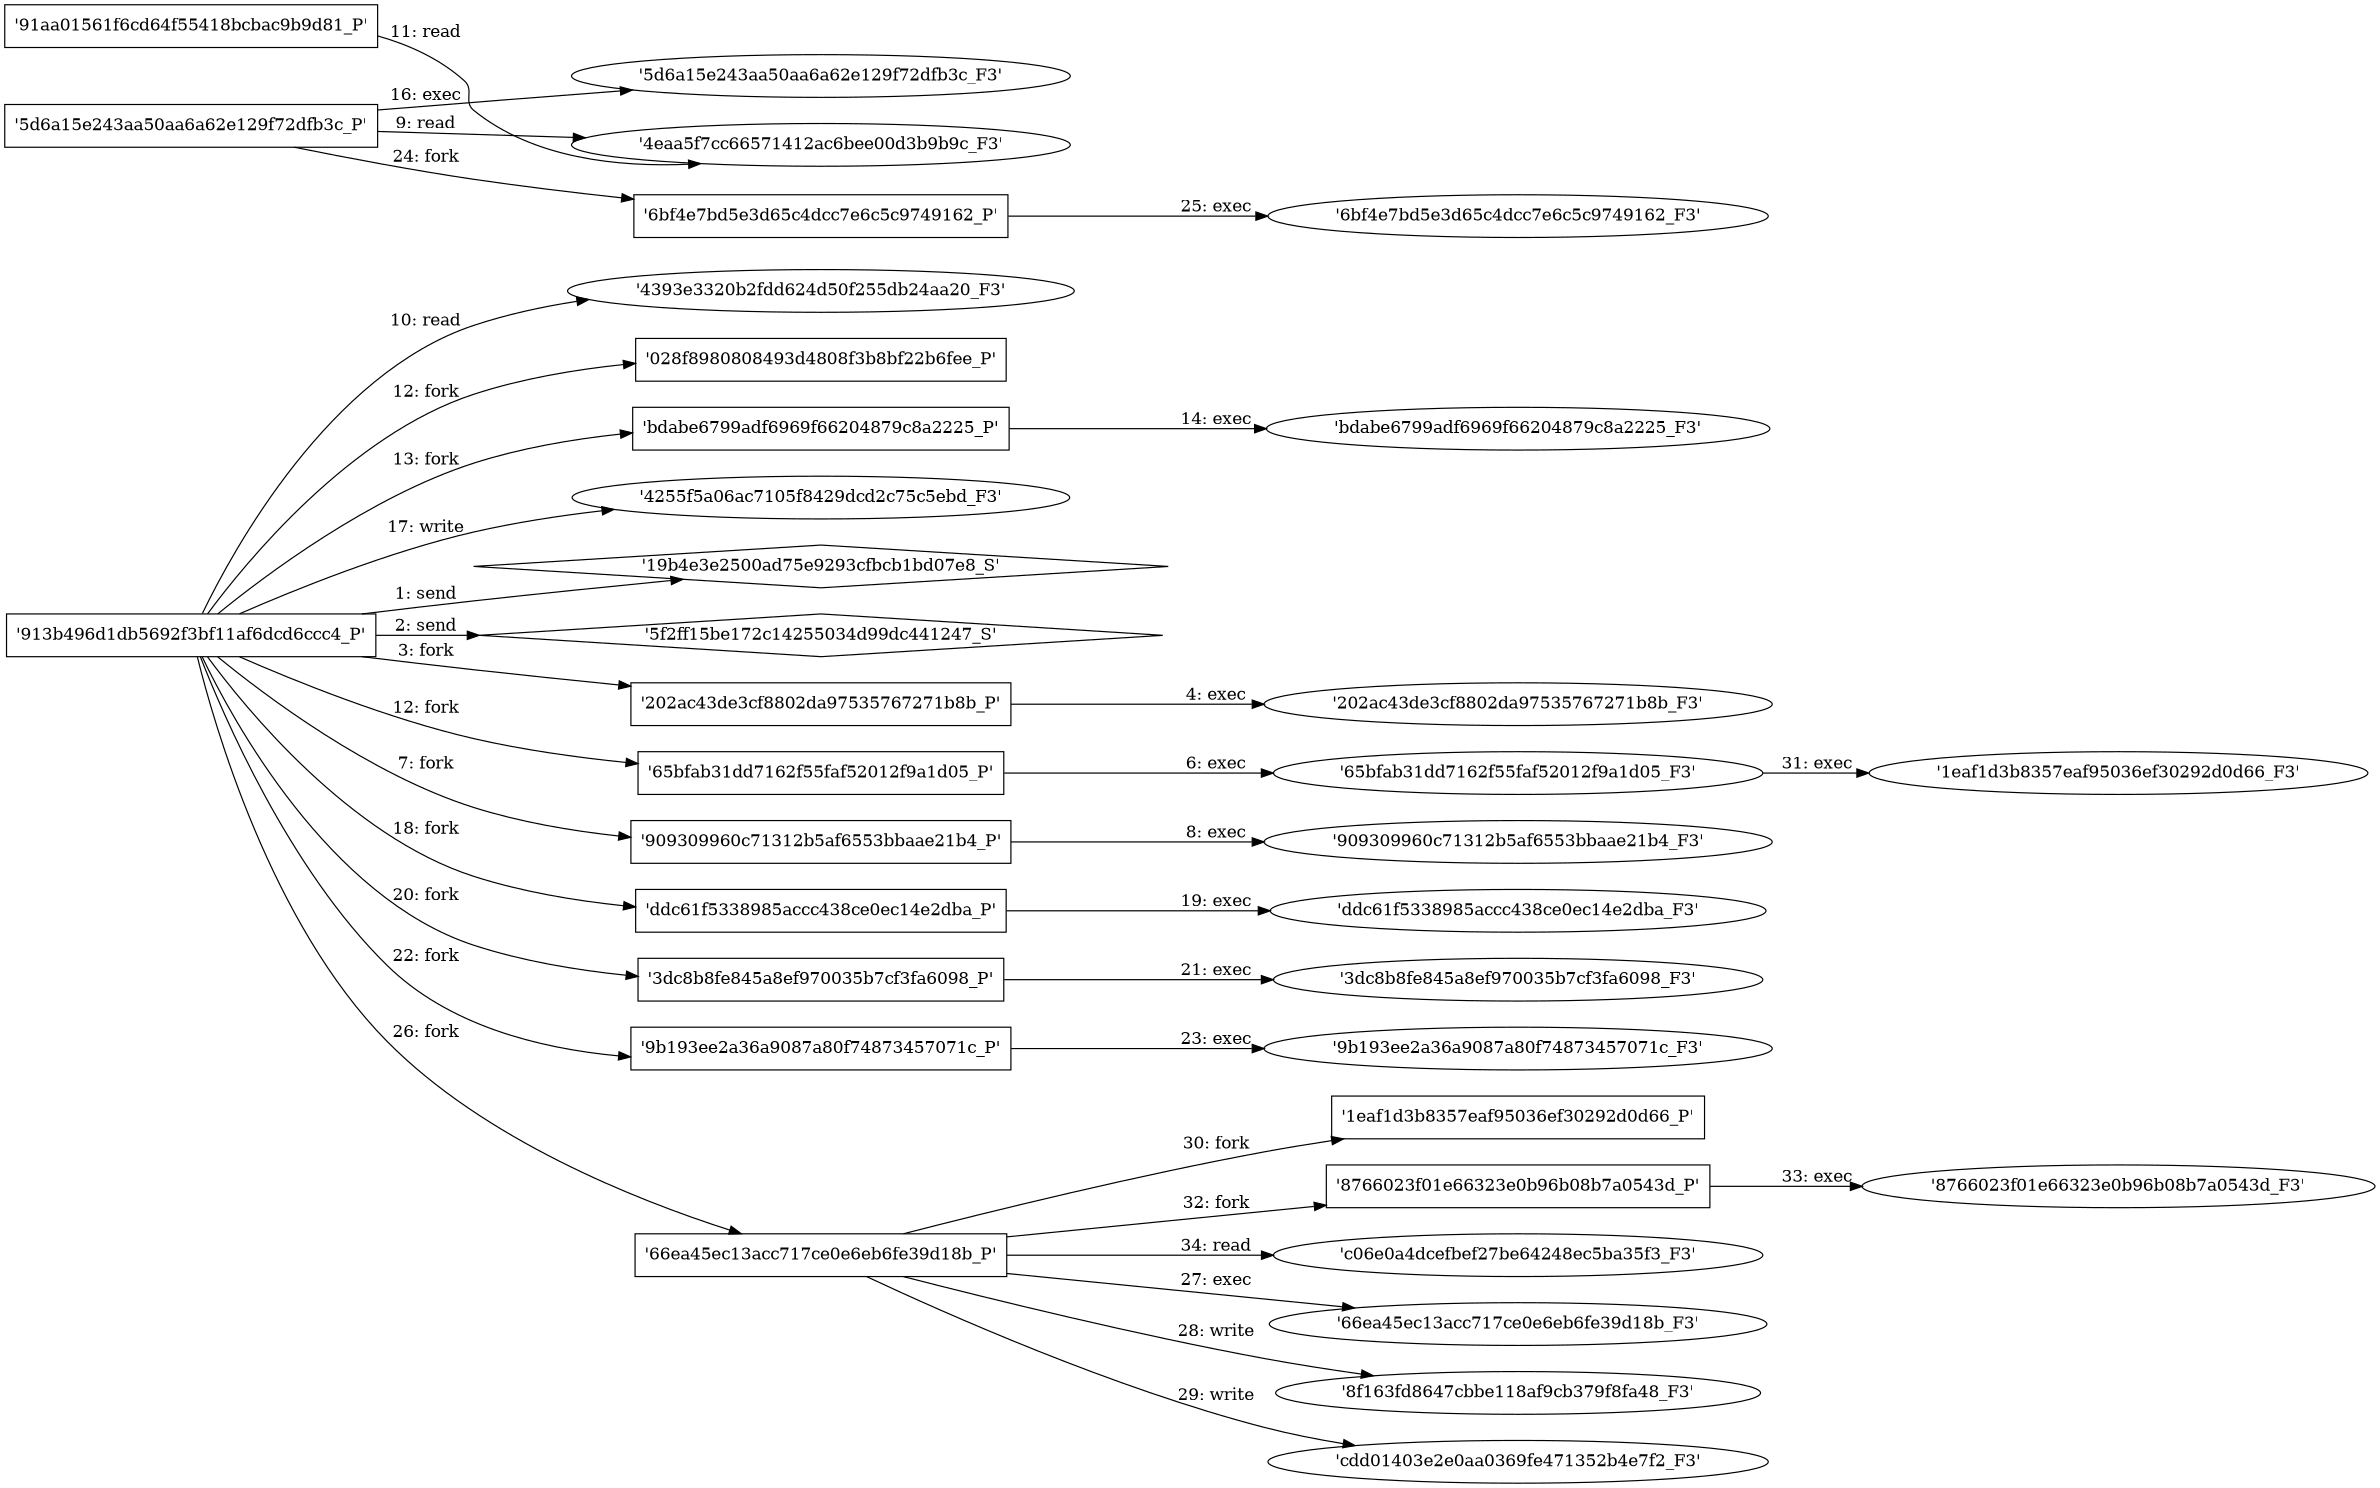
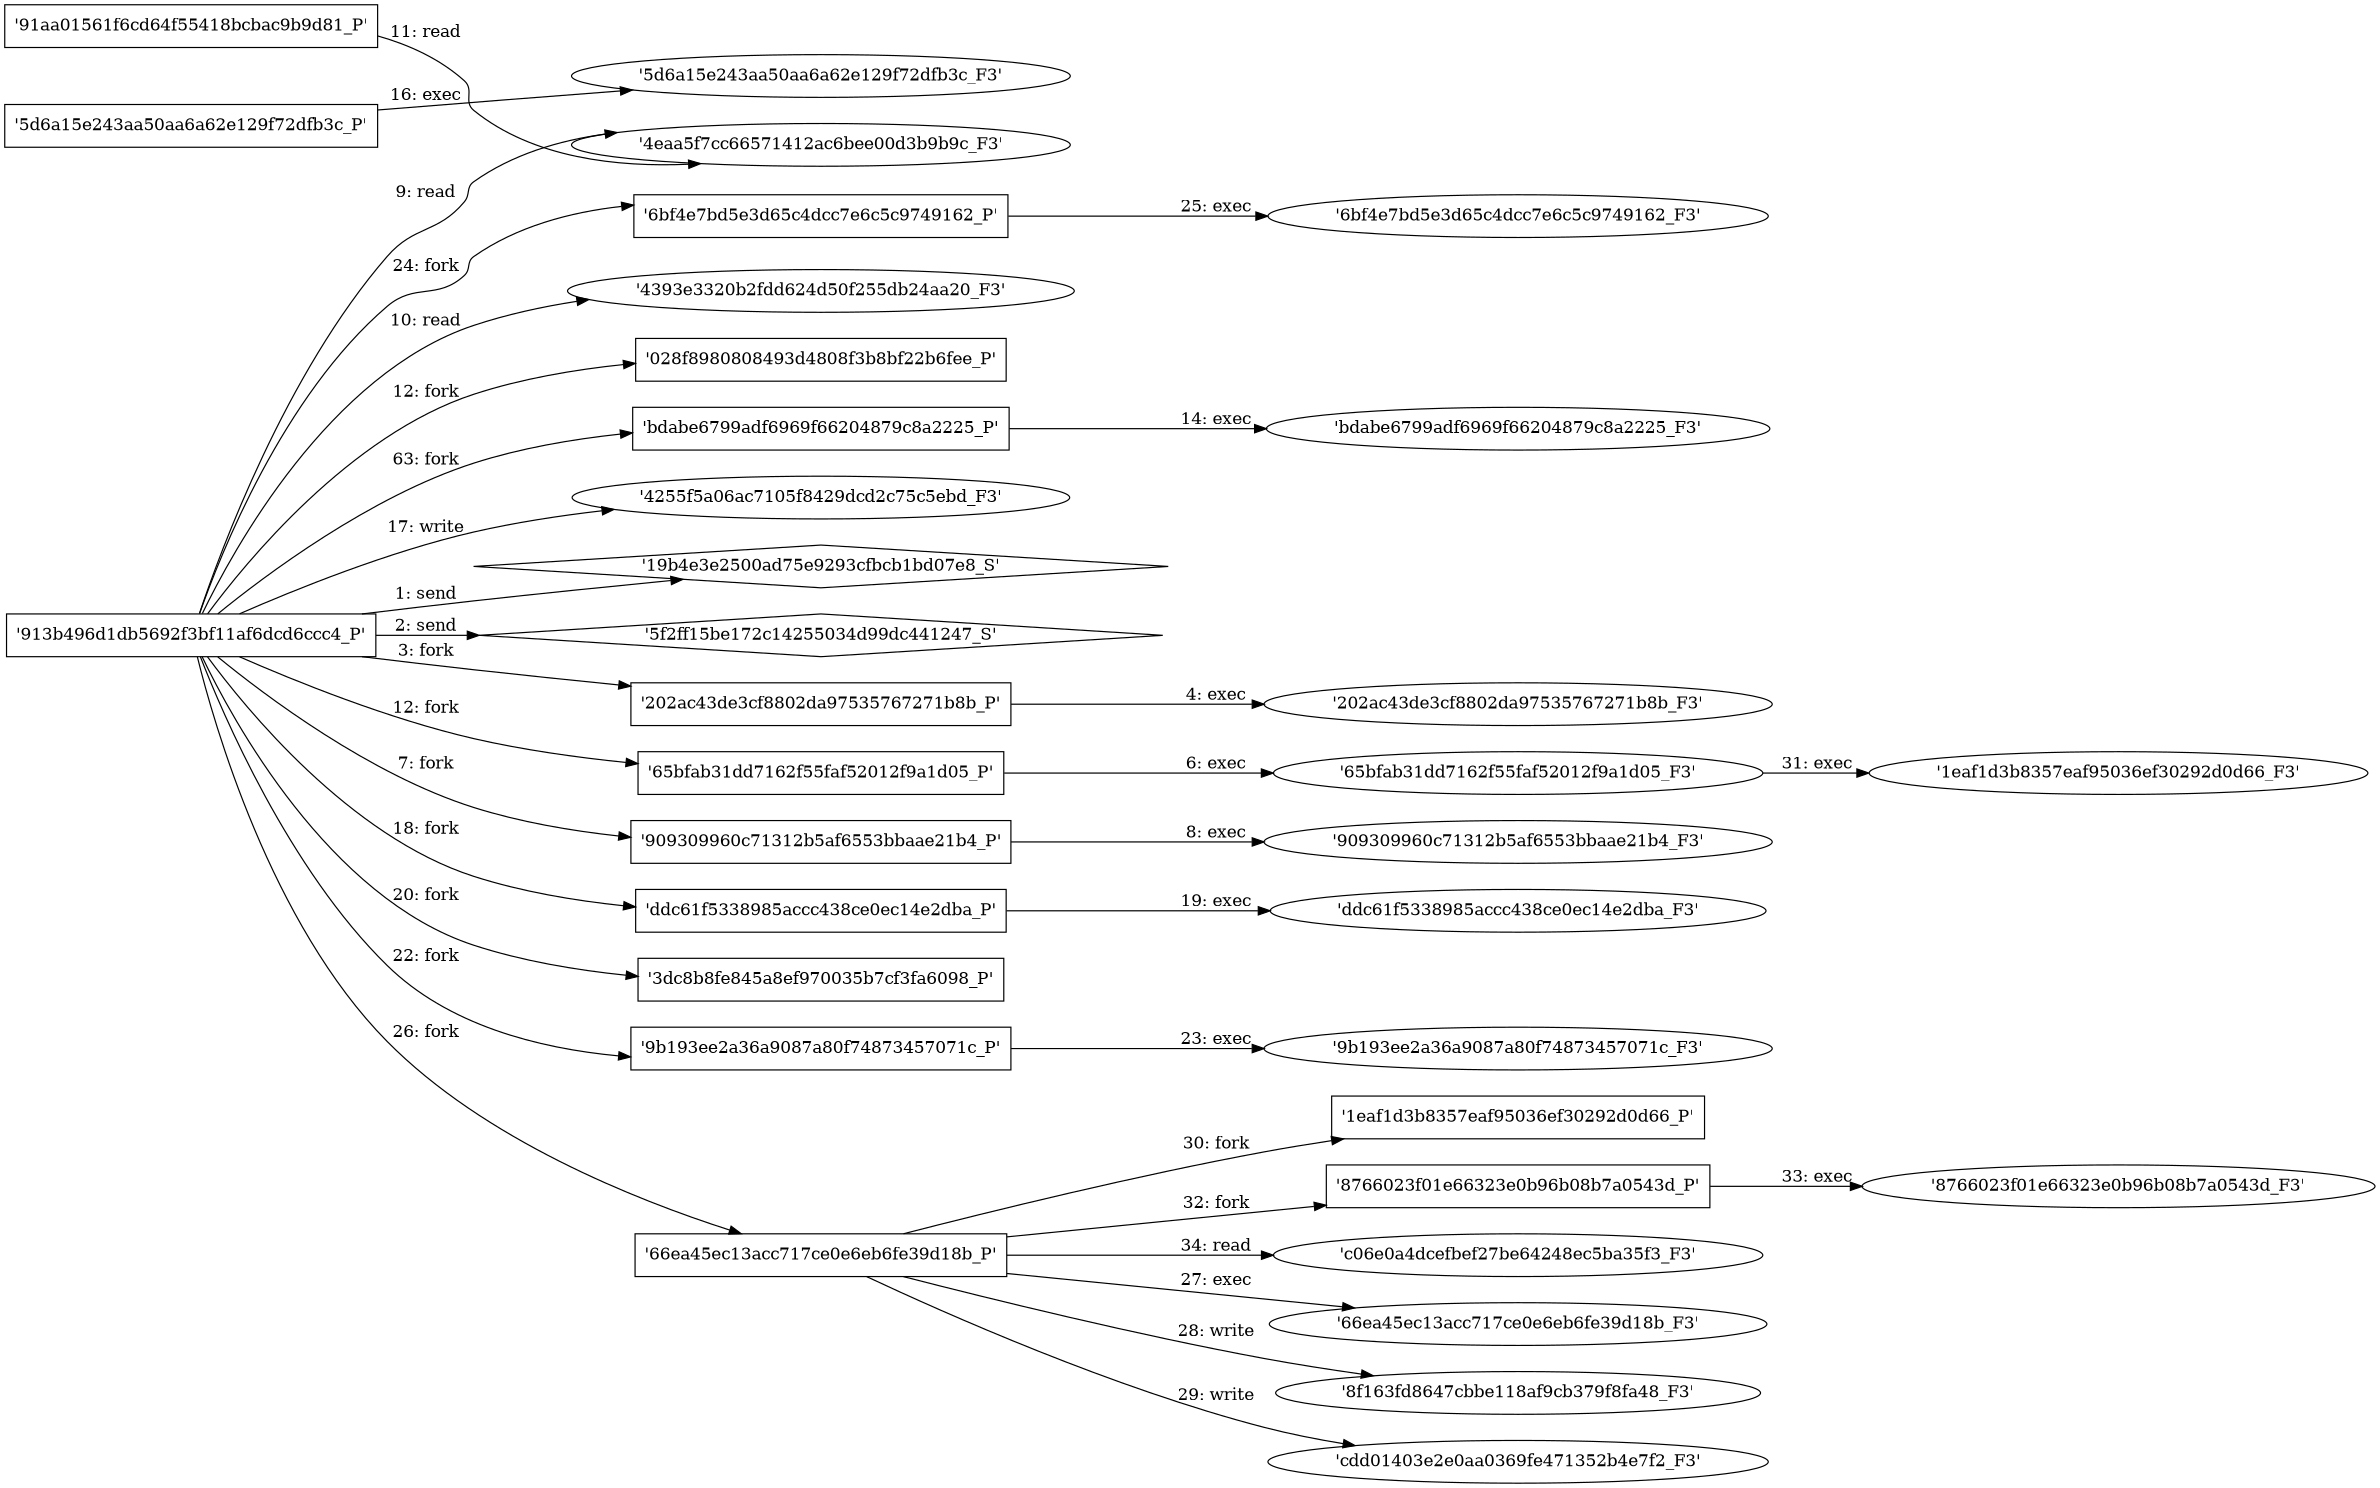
edge "'5d6a15e243aa50aa6a62e129f72dfb3c_P'" -> "'4eaa5f7cc66571412ac6bee00d3b9b9c_F3'": now "'913b496d1db5692f3bf11af6dcd6ccc4_P'" -> "'4eaa5f7cc66571412ac6bee00d3b9b9c_F3'"
edge "'5d6a15e243aa50aa6a62e129f72dfb3c_P'" -> "'6bf4e7bd5e3d65c4dcc7e6c5c9749162_P'": now "'913b496d1db5692f3bf11af6dcd6ccc4_P'" -> "'6bf4e7bd5e3d65c4dcc7e6c5c9749162_P'"
edge "'913b496d1db5692f3bf11af6dcd6ccc4_P'" -> "'bdabe6799adf6969f66204879c8a2225_P'": label "13: fork" -> "63: fork"
node "'3dc8b8fe845a8ef970035b7cf3fa6098_F3'": removed
